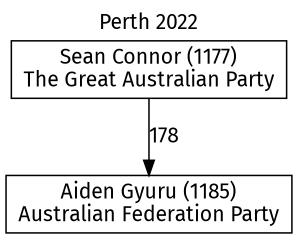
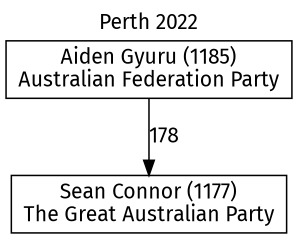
edge "Sean Connor (1177) The Great Australian Party" -> "Aiden Gyuru (1185) Australian Federation Party": reversed
